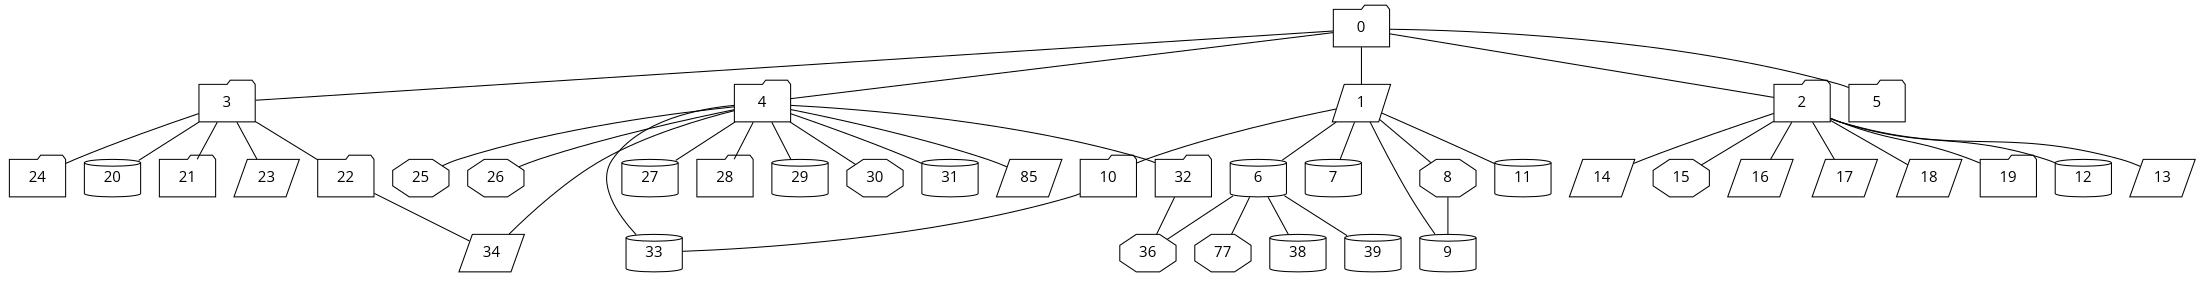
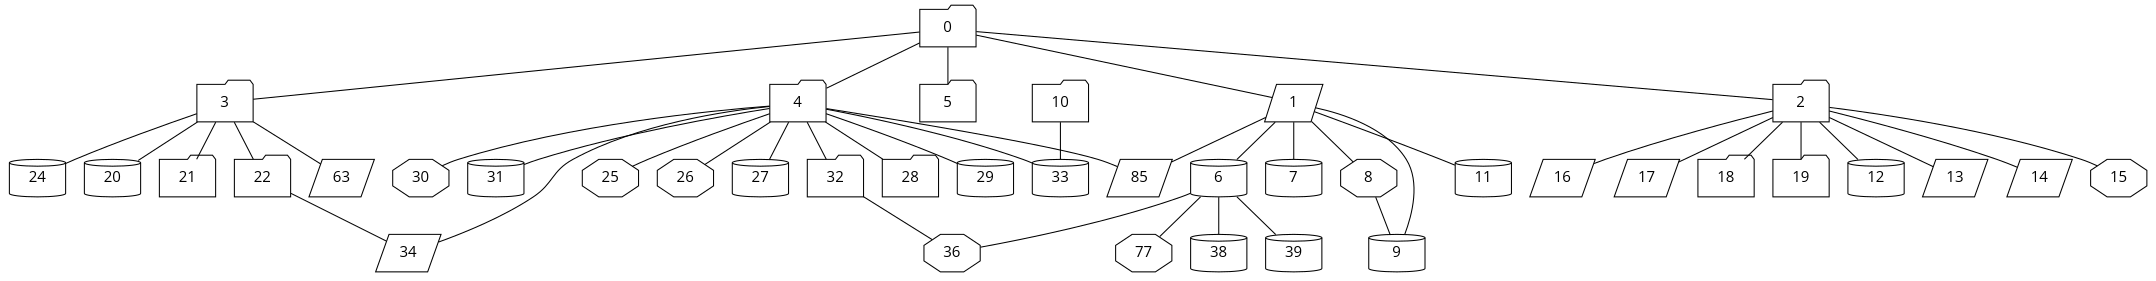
edge "1" -- "10": now "1" -- "85"
node "24": shape folder -> cylinder
node "23": label "23" -> "63"
node "18": shape parallelogram -> folder
